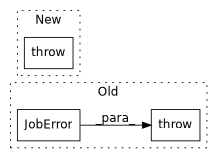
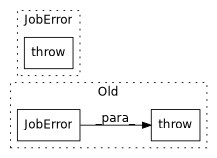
cluster "New": label "New" -> "JobError"
